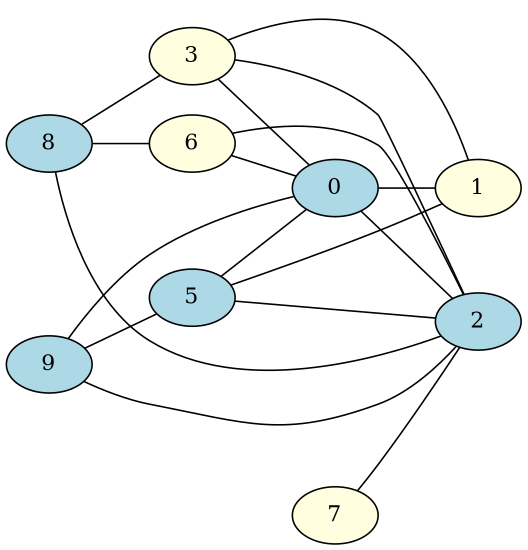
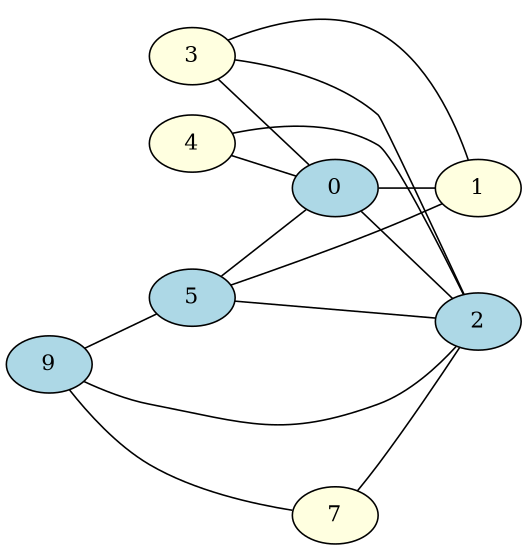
node "8": removed
node "6": label "6" -> "4"
edge "0" -- "9": now "7" -- "9"
